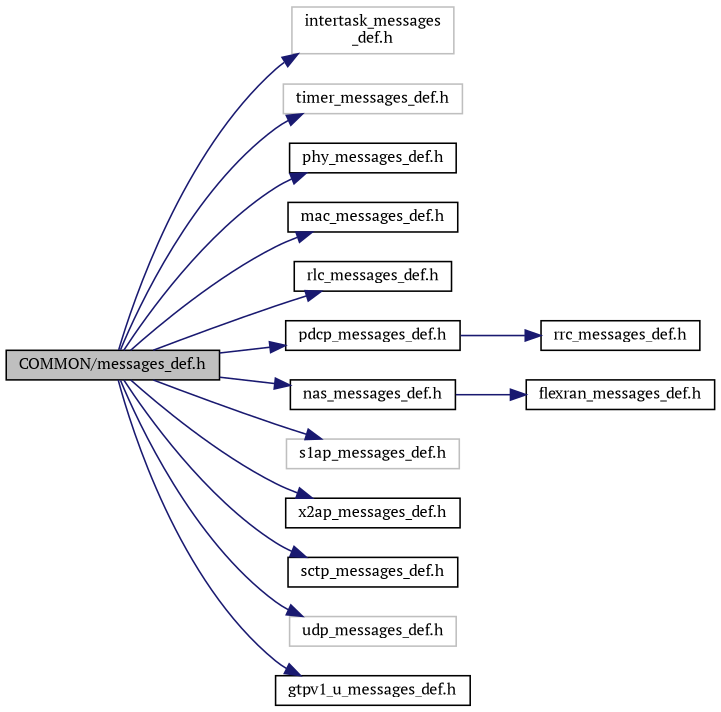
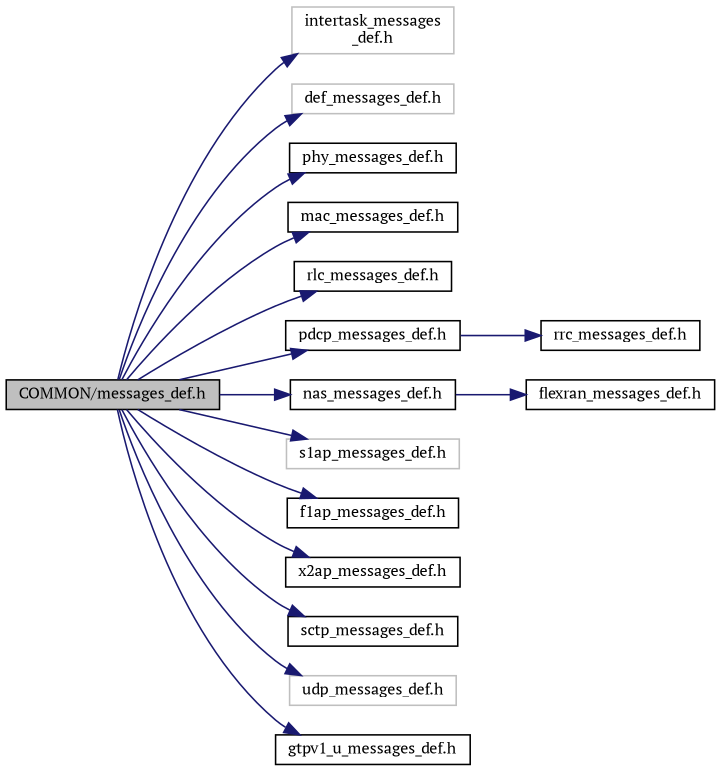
node "timer_messages_def.h": label "timer_messages_def.h" -> "def_messages_def.h"
node "f1ap_messages_def.h": added
